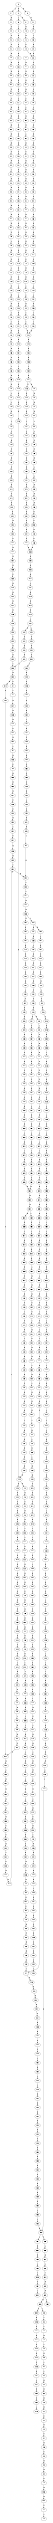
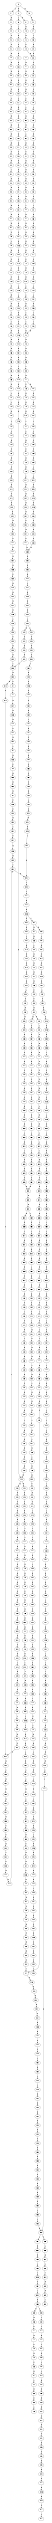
edge "S588" -> "S593": now "S587" -> "S593"
